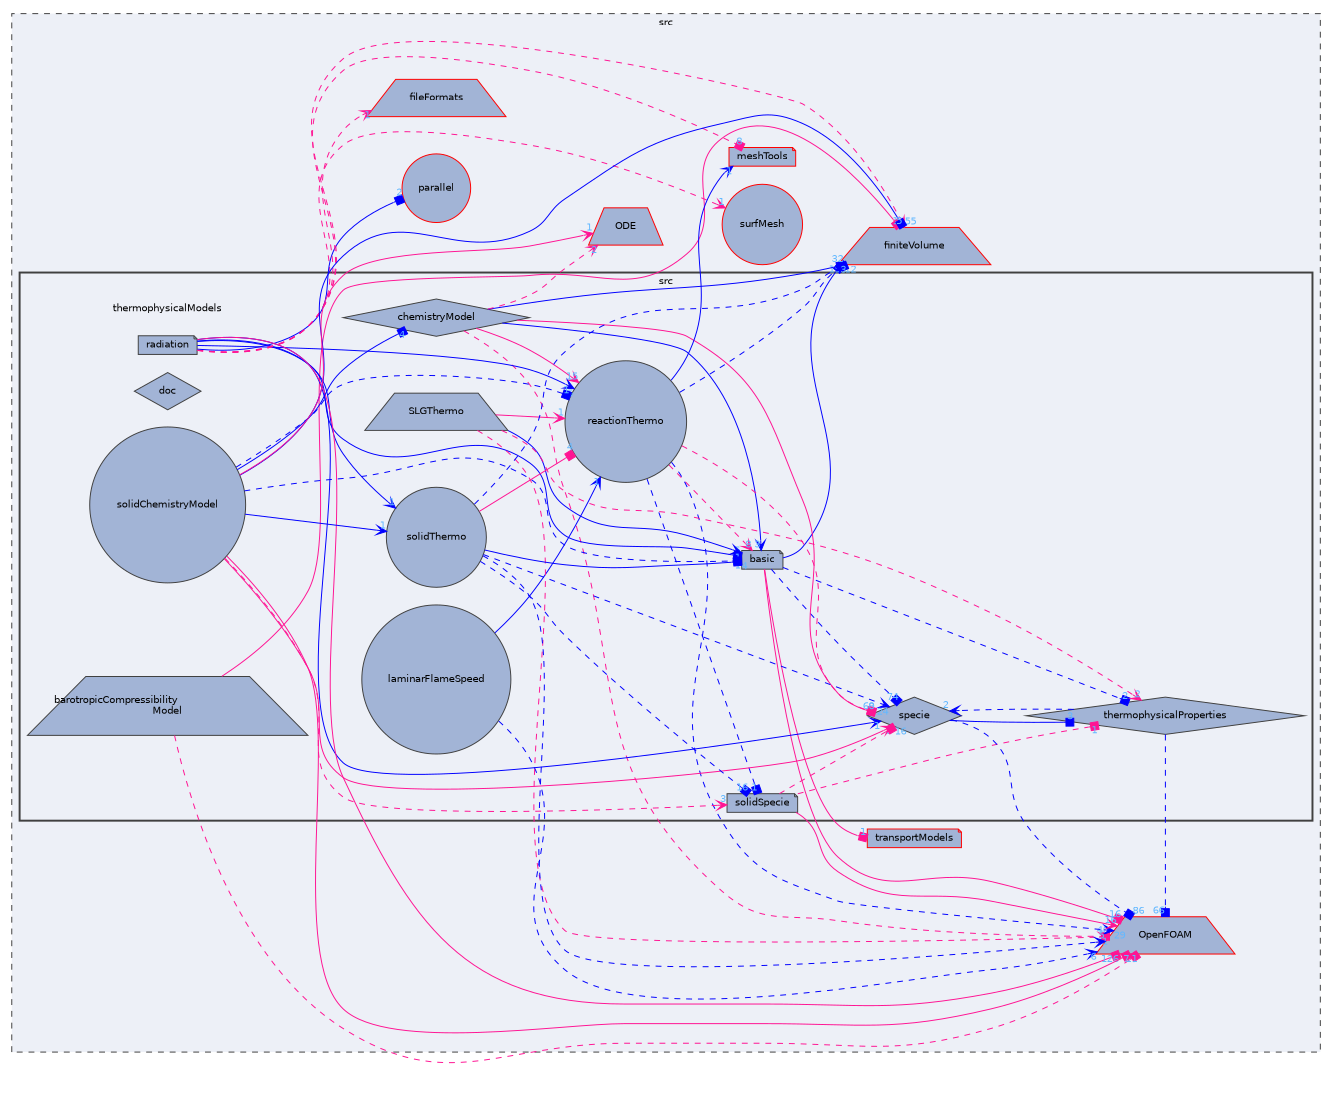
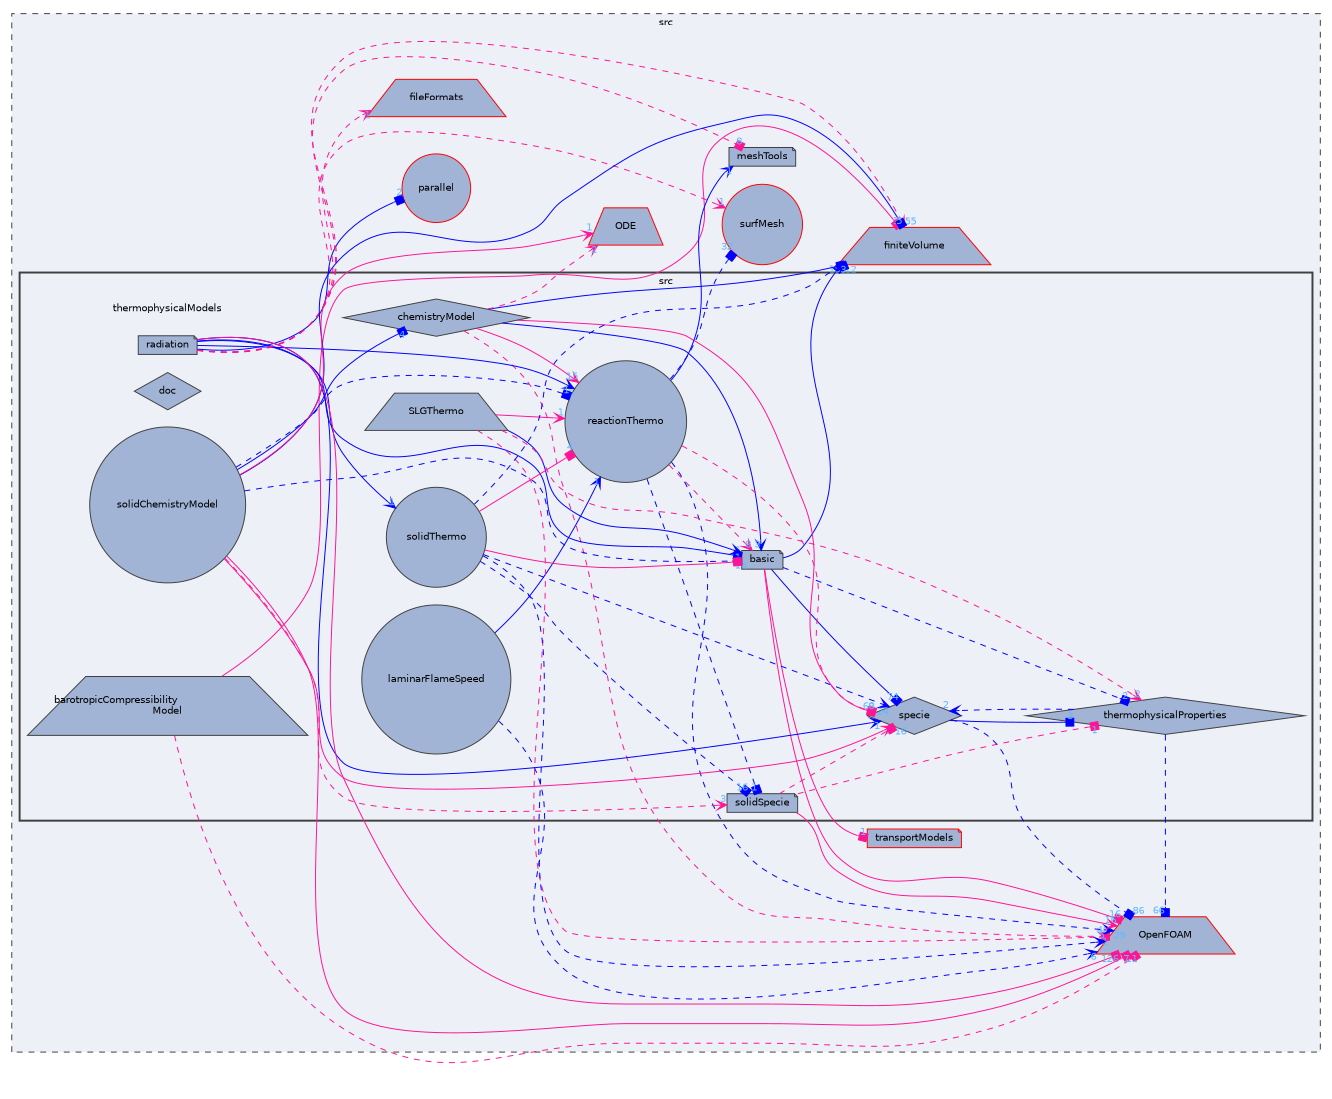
node "meshTools": color red -> grey25
edge "reactionThermo" -> "finiteVolume": now "reactionThermo" -> "surfMesh"
edge "solidChemistryModel" -> "solidThermo": removed
edge "solidThermo" -> "basic": color blue -> deeppink
edge "basic" -> "specie": style dashed -> solid
